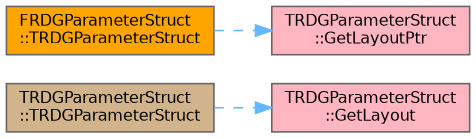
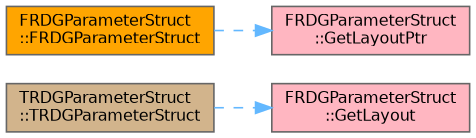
node "FRDGParameterStruct ::TRDGParameterStruct": label "FRDGParameterStruct ::TRDGParameterStruct" -> "FRDGParameterStruct ::FRDGParameterStruct"
node "TRDGParameterStruct ::GetLayoutPtr": label "TRDGParameterStruct ::GetLayoutPtr" -> "FRDGParameterStruct ::GetLayoutPtr"
node "TRDGParameterStruct ::GetLayout": label "TRDGParameterStruct ::GetLayout" -> "FRDGParameterStruct ::GetLayout"
